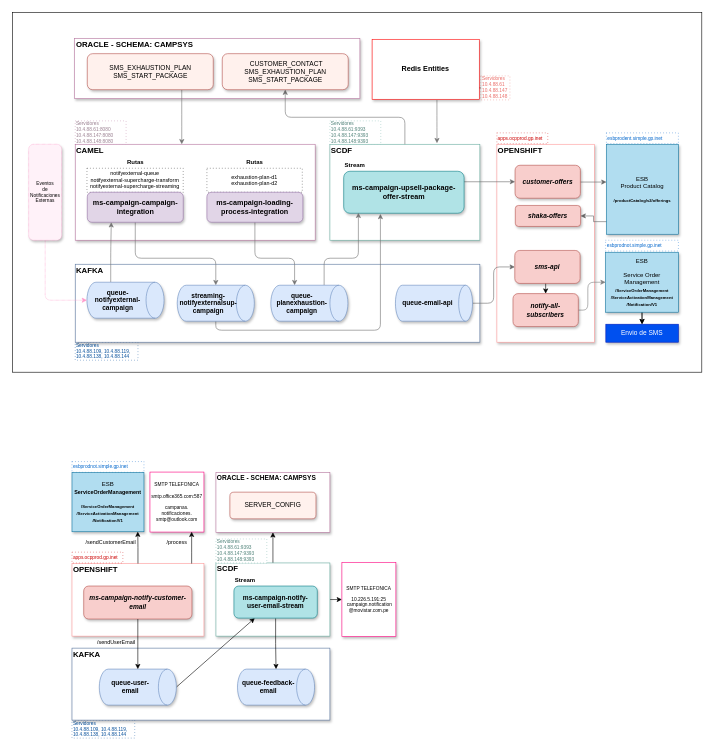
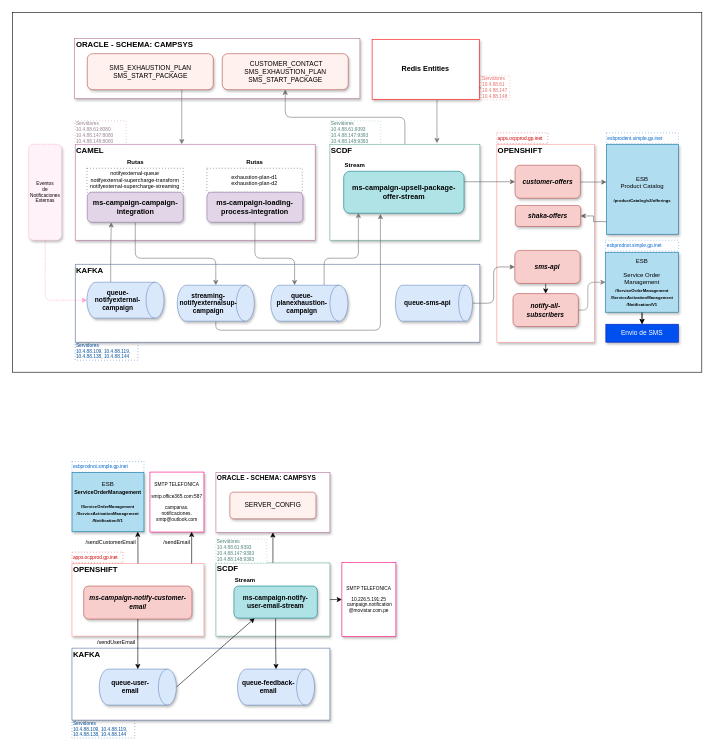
node "queue-email-api": label "queue-email-api" -> "queue-sms-api"
node "/process": label "/process" -> "/sendEmail"
